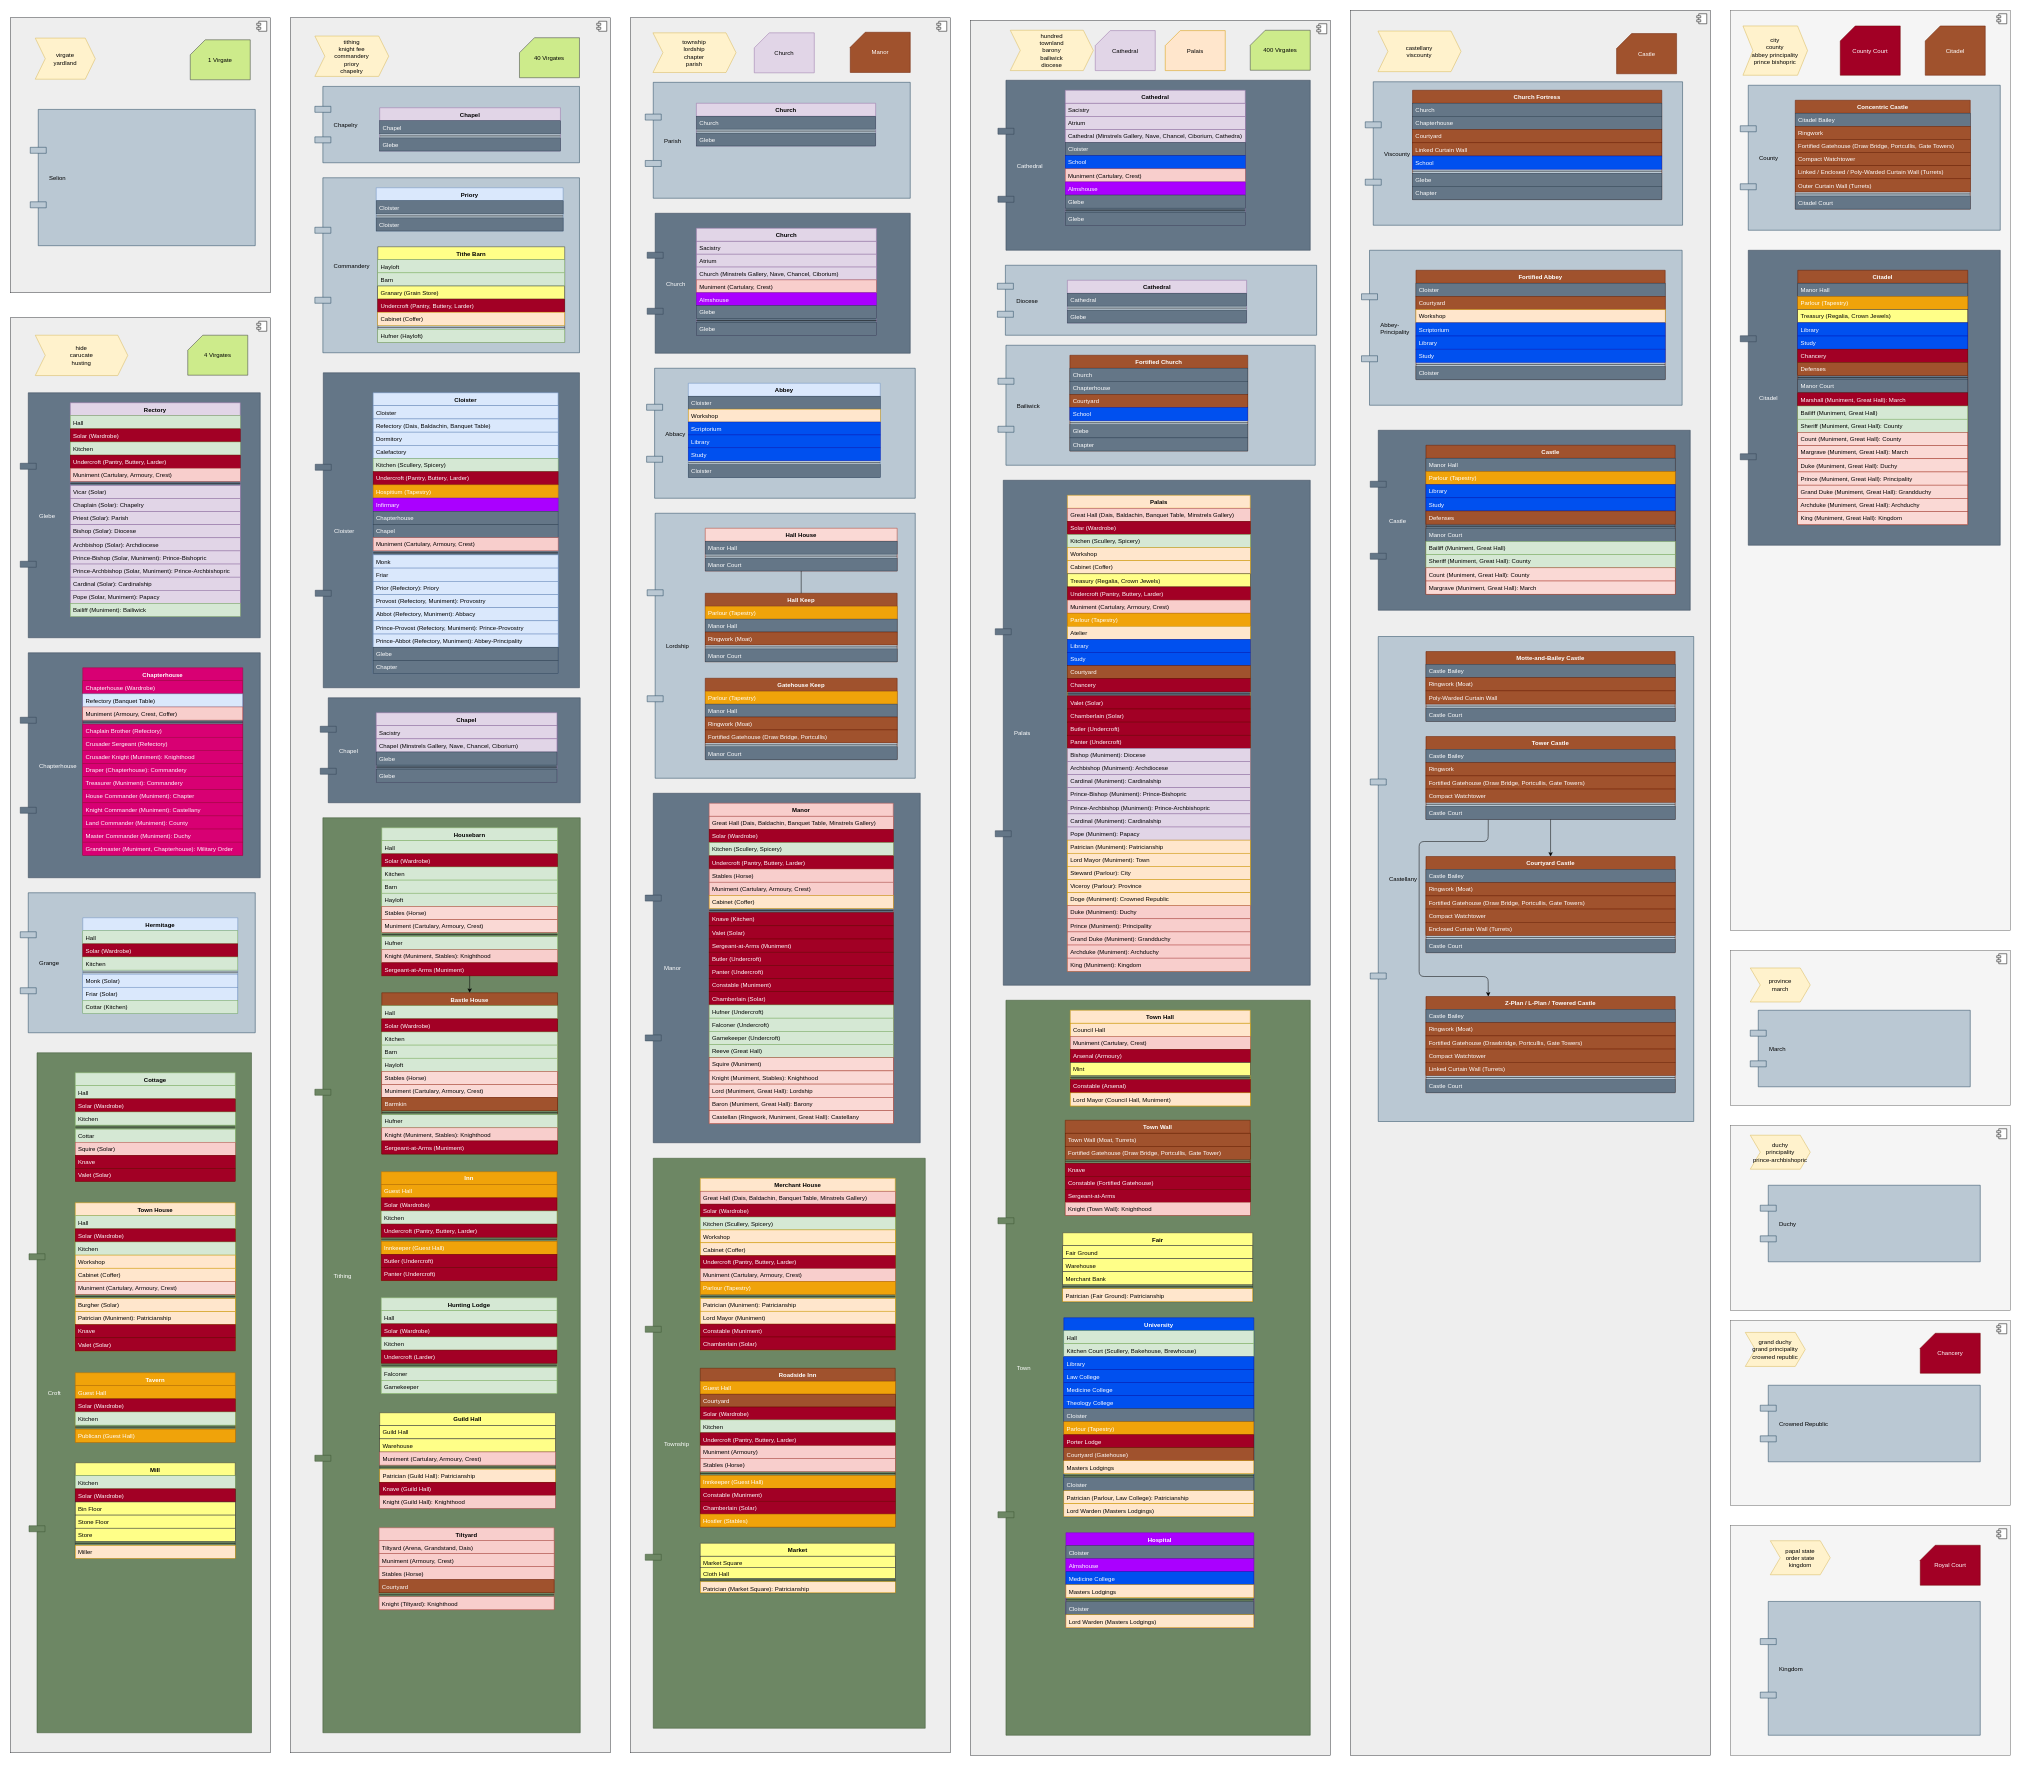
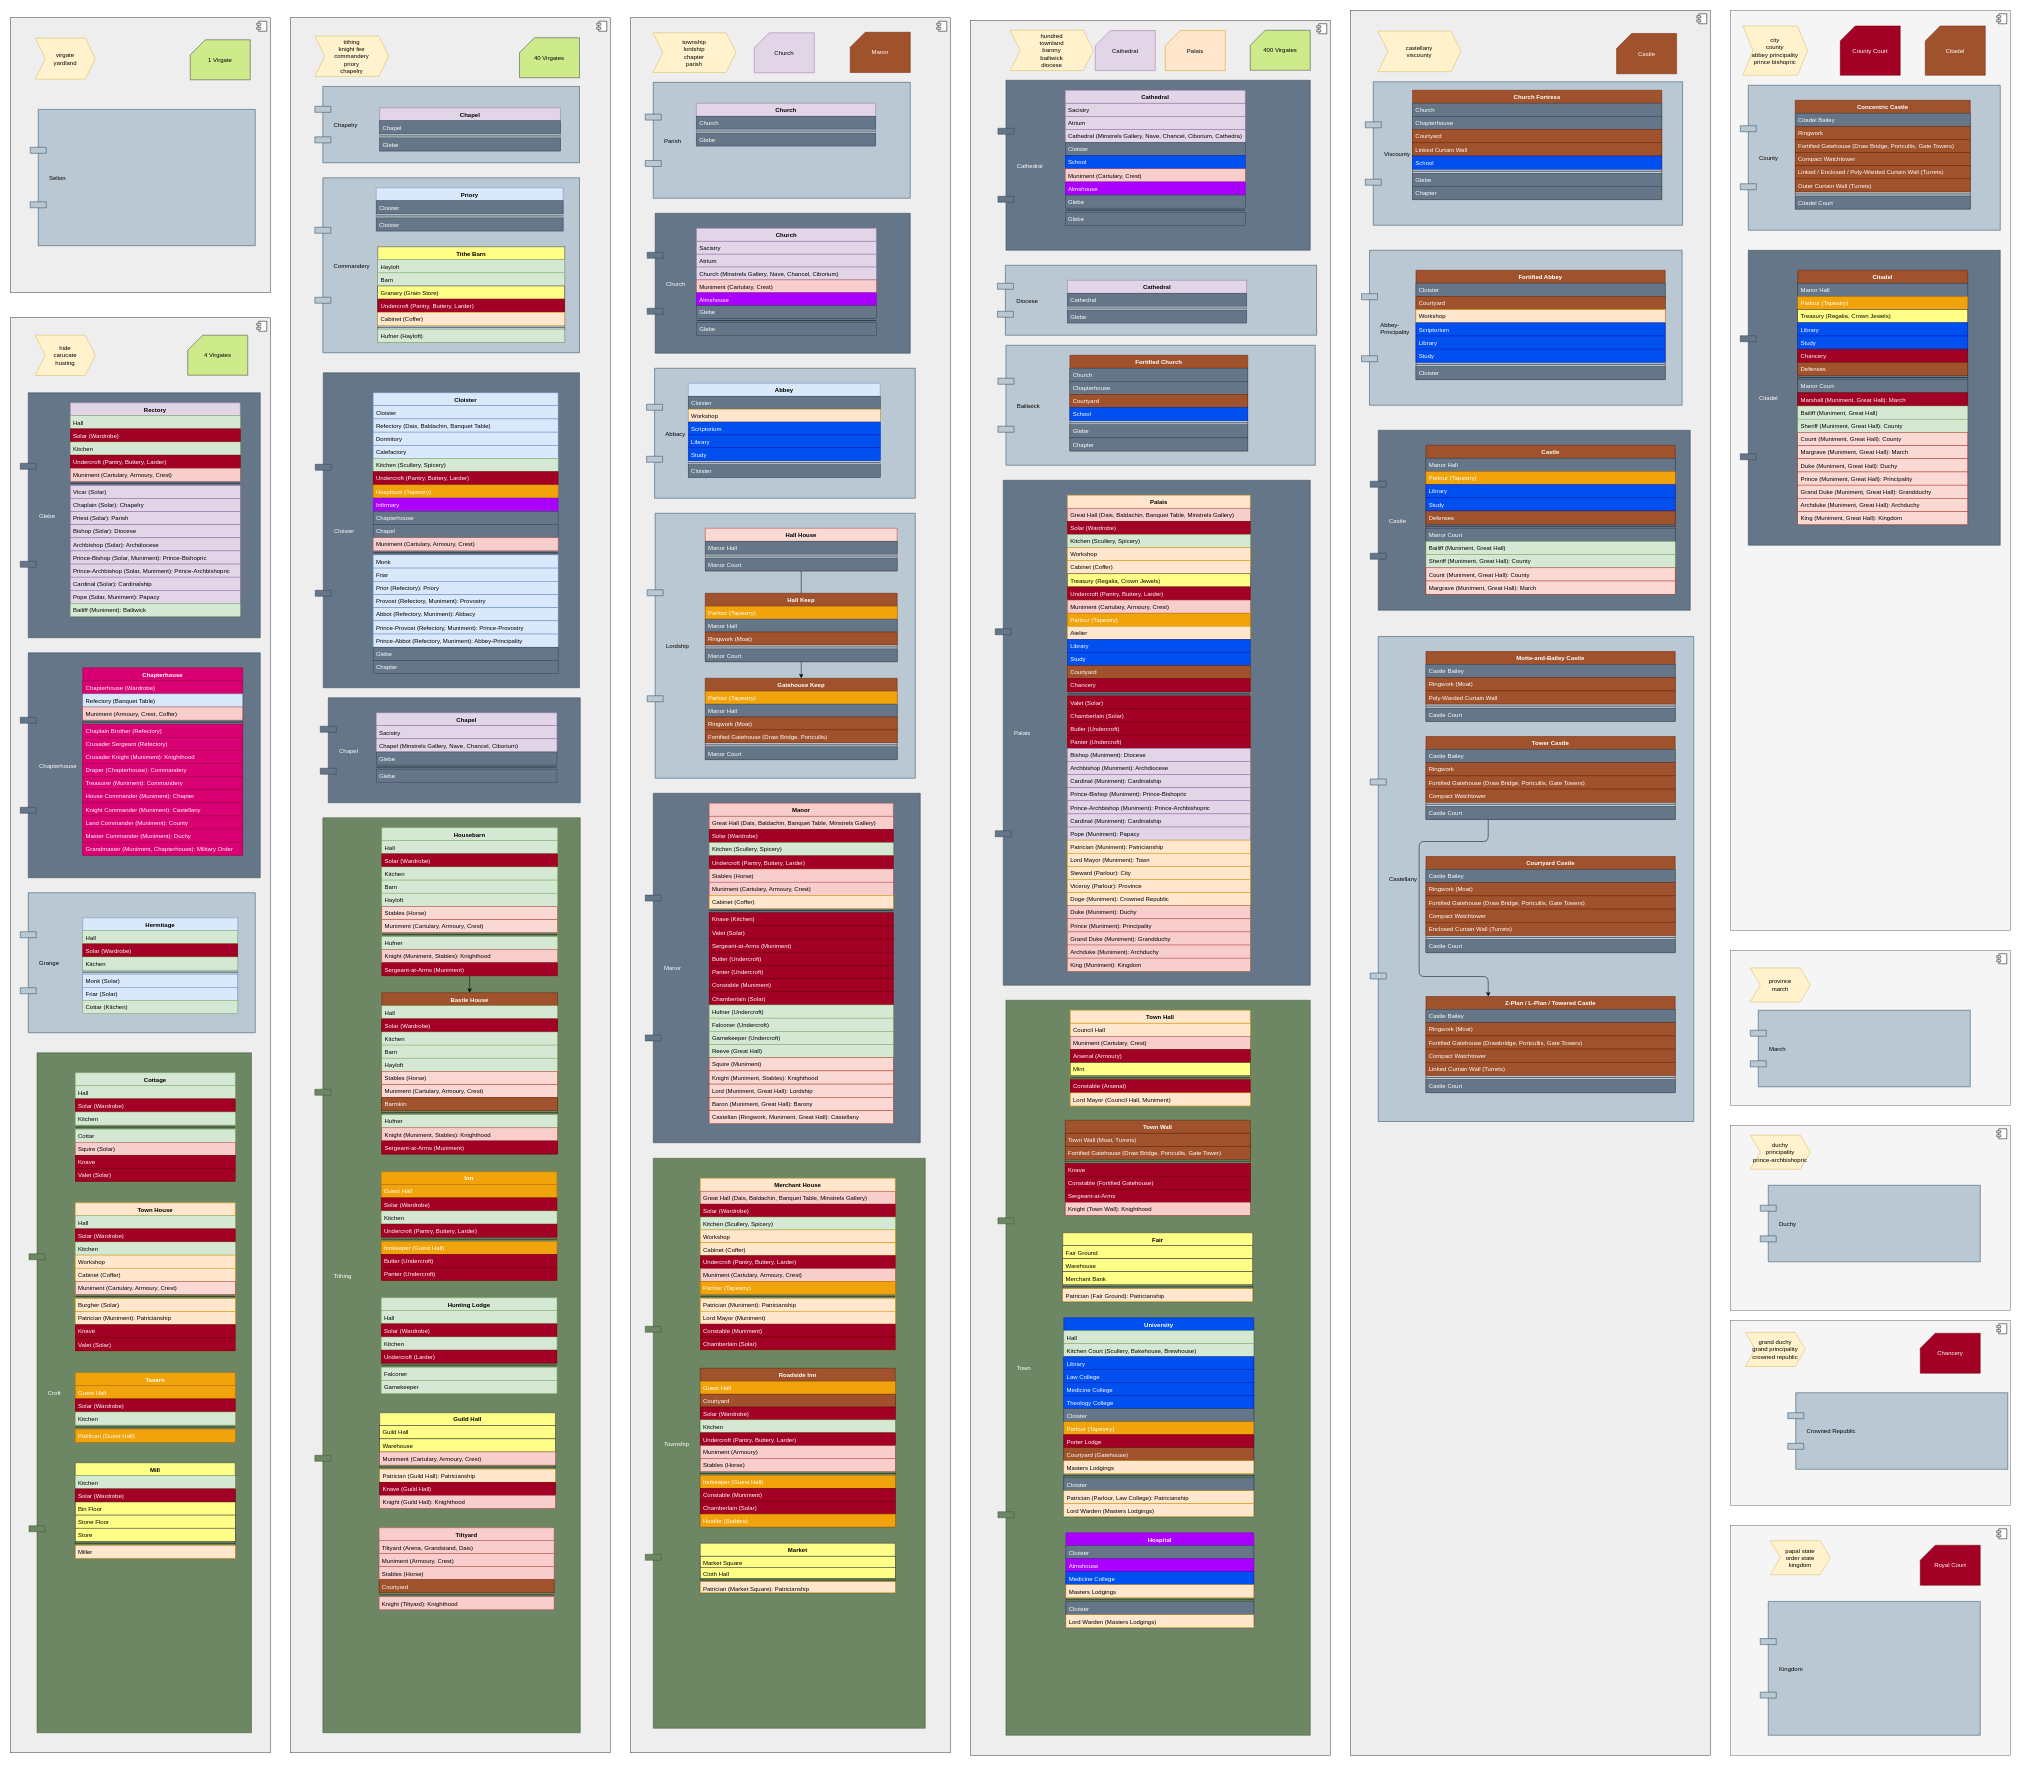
node "hide carucate husting": size 93x40 -> 60x40
edge "Hall Keep" -> "Gatehouse Keep": added
edge "Tower Castle" -> "Courtyard Castle": removed
node "Crowned Republic": moved (1870, 1424) -> (1898, 1431)
